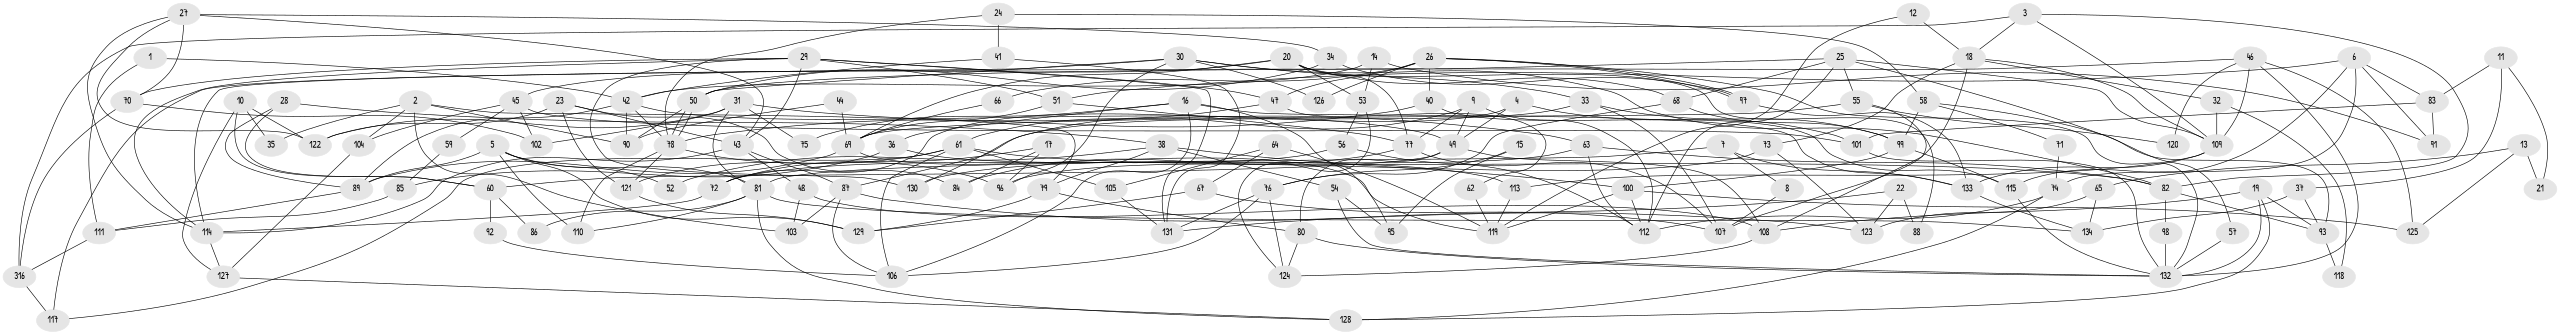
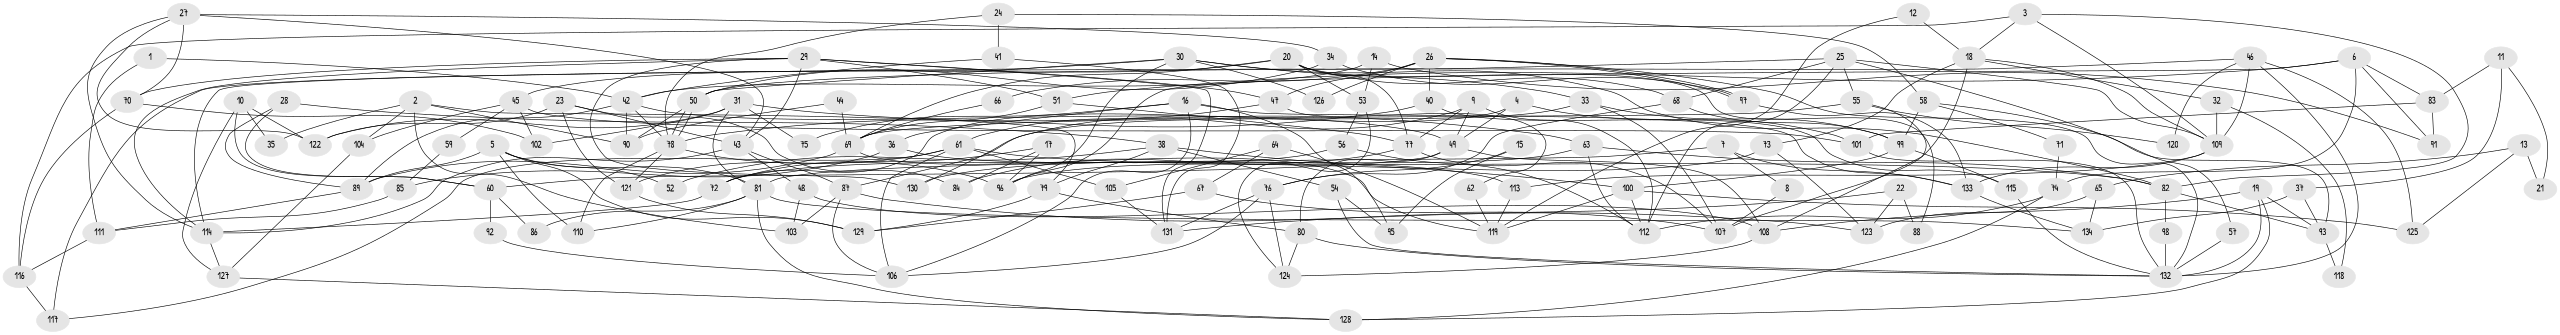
edge "6" -- "115": now "6" -- "96"
node "316": label "316" -> "116"
